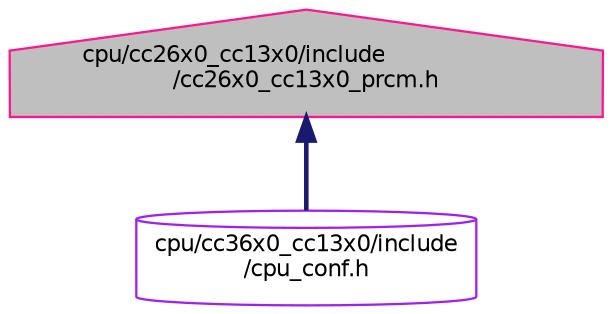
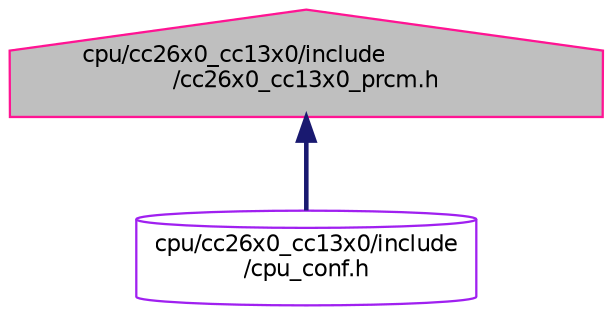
node "cpu/cc36x0_cc13x0/include /cpu_conf.h": label "cpu/cc36x0_cc13x0/include /cpu_conf.h" -> "cpu/cc26x0_cc13x0/include /cpu_conf.h"
